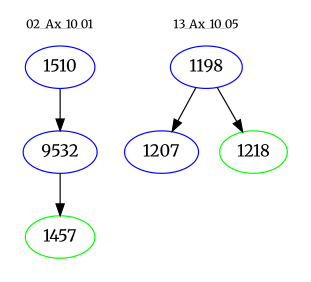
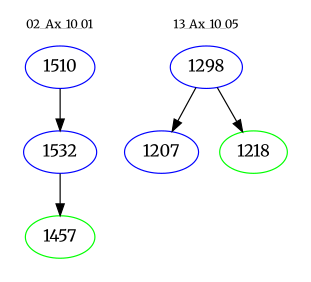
node "1198": label "1198" -> "1298"
node "9532": label "9532" -> "1532"
